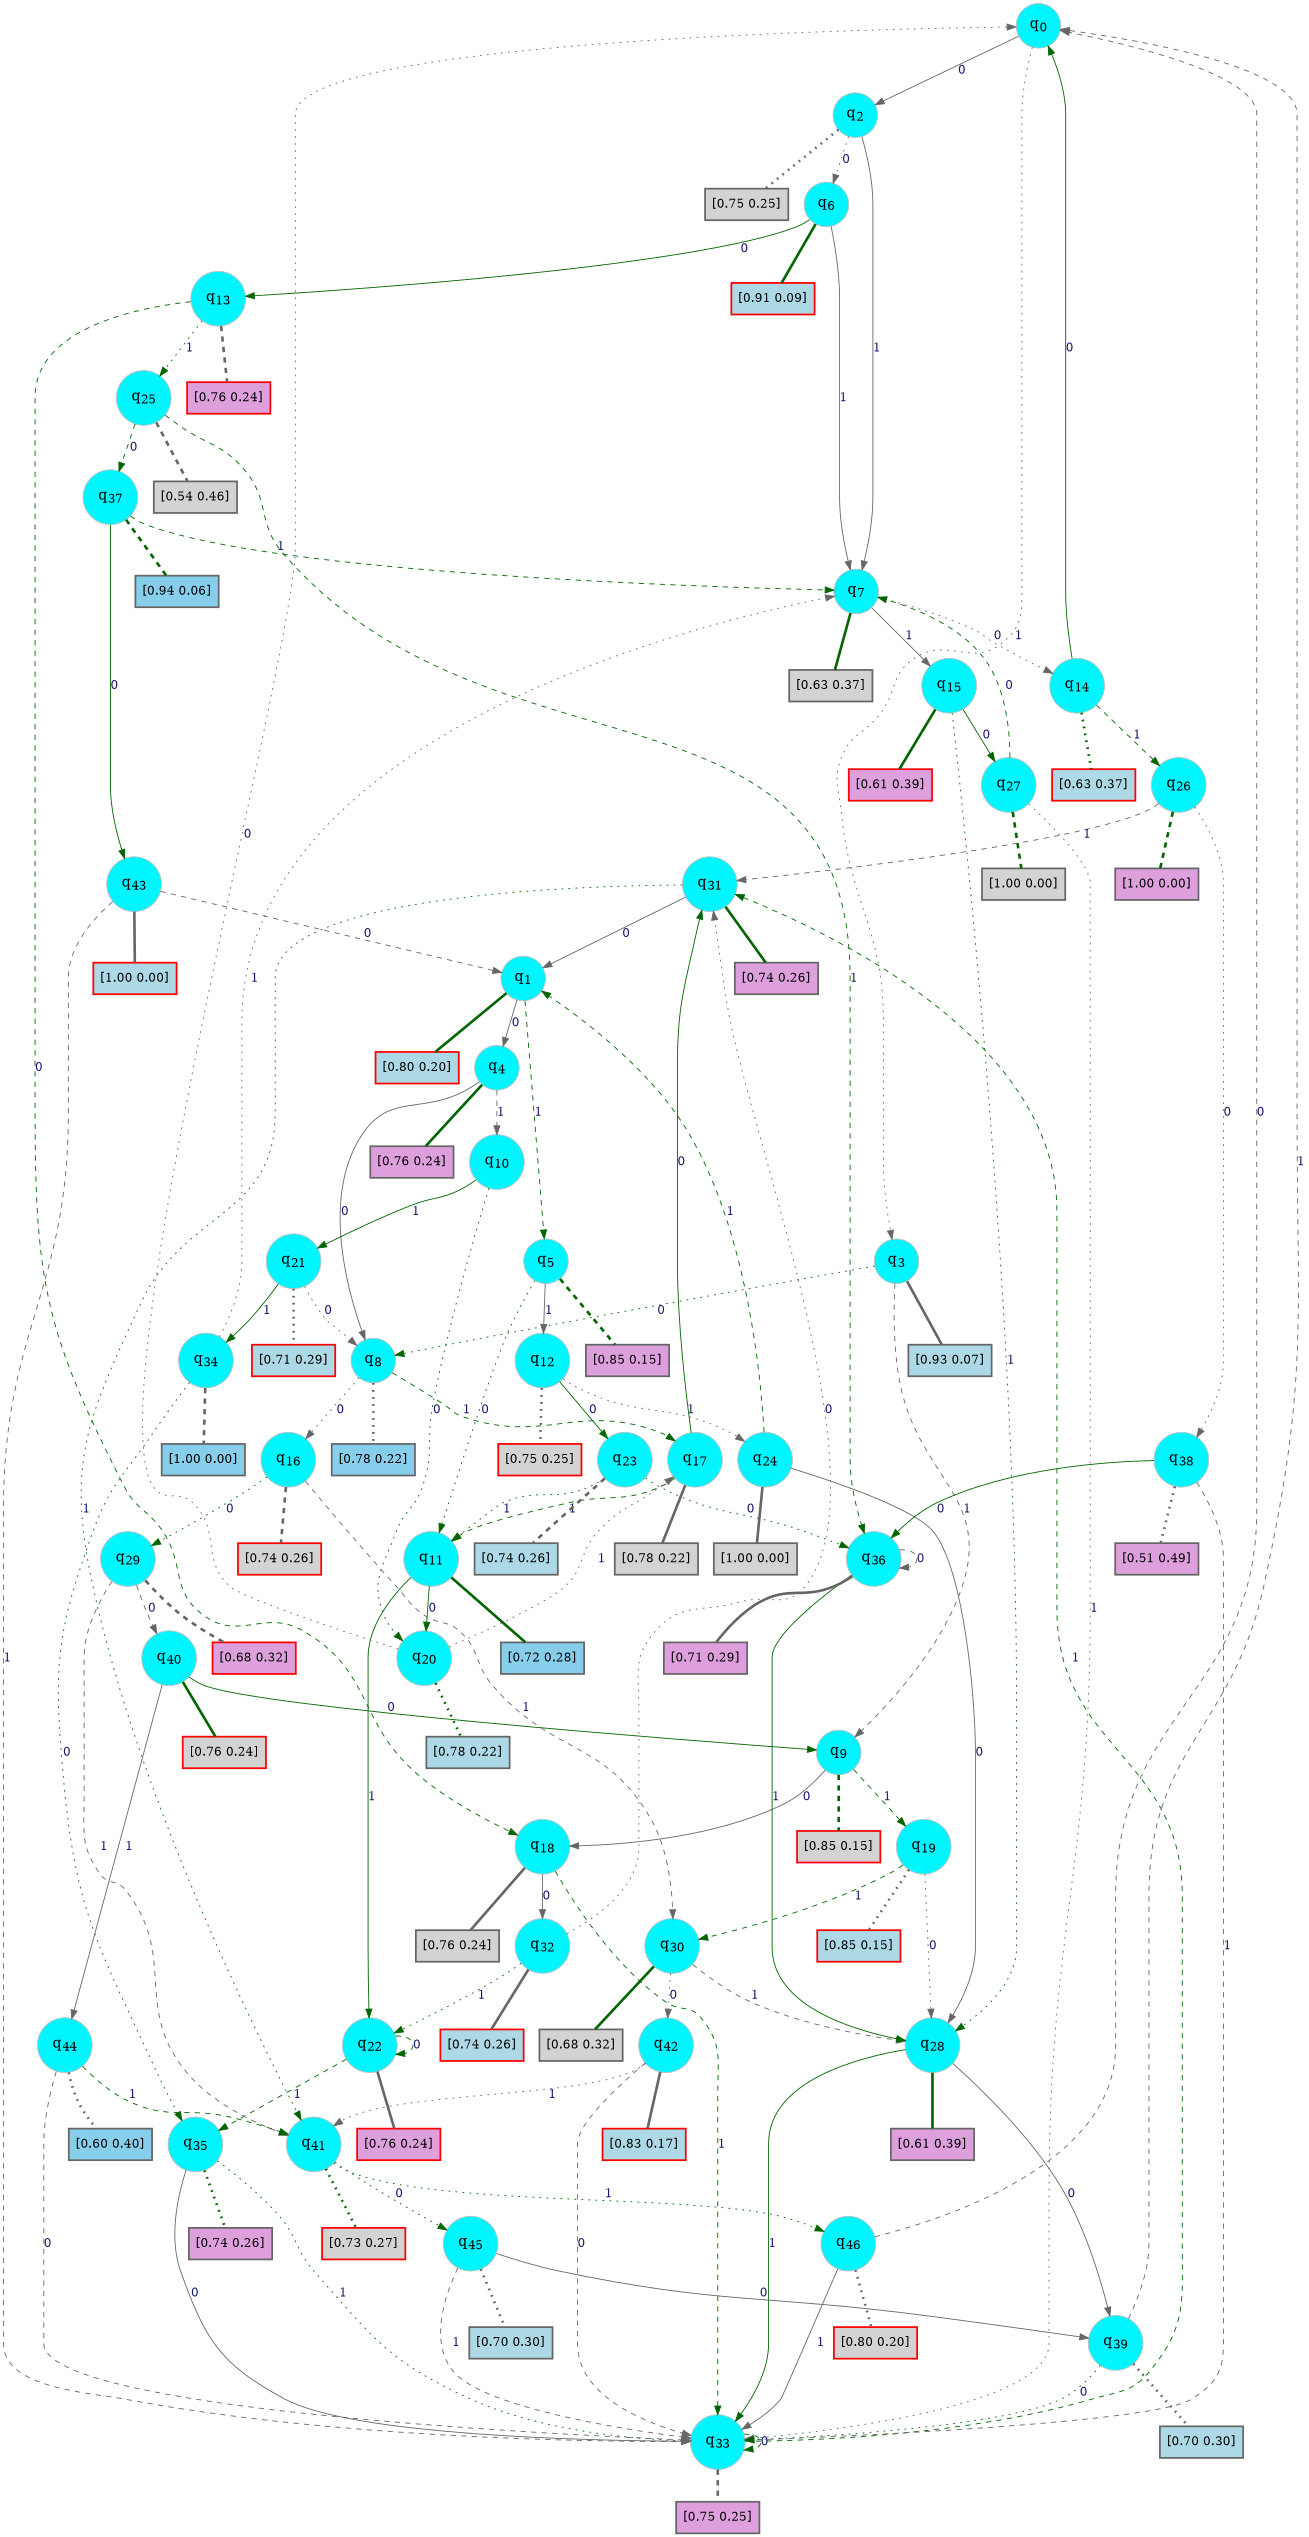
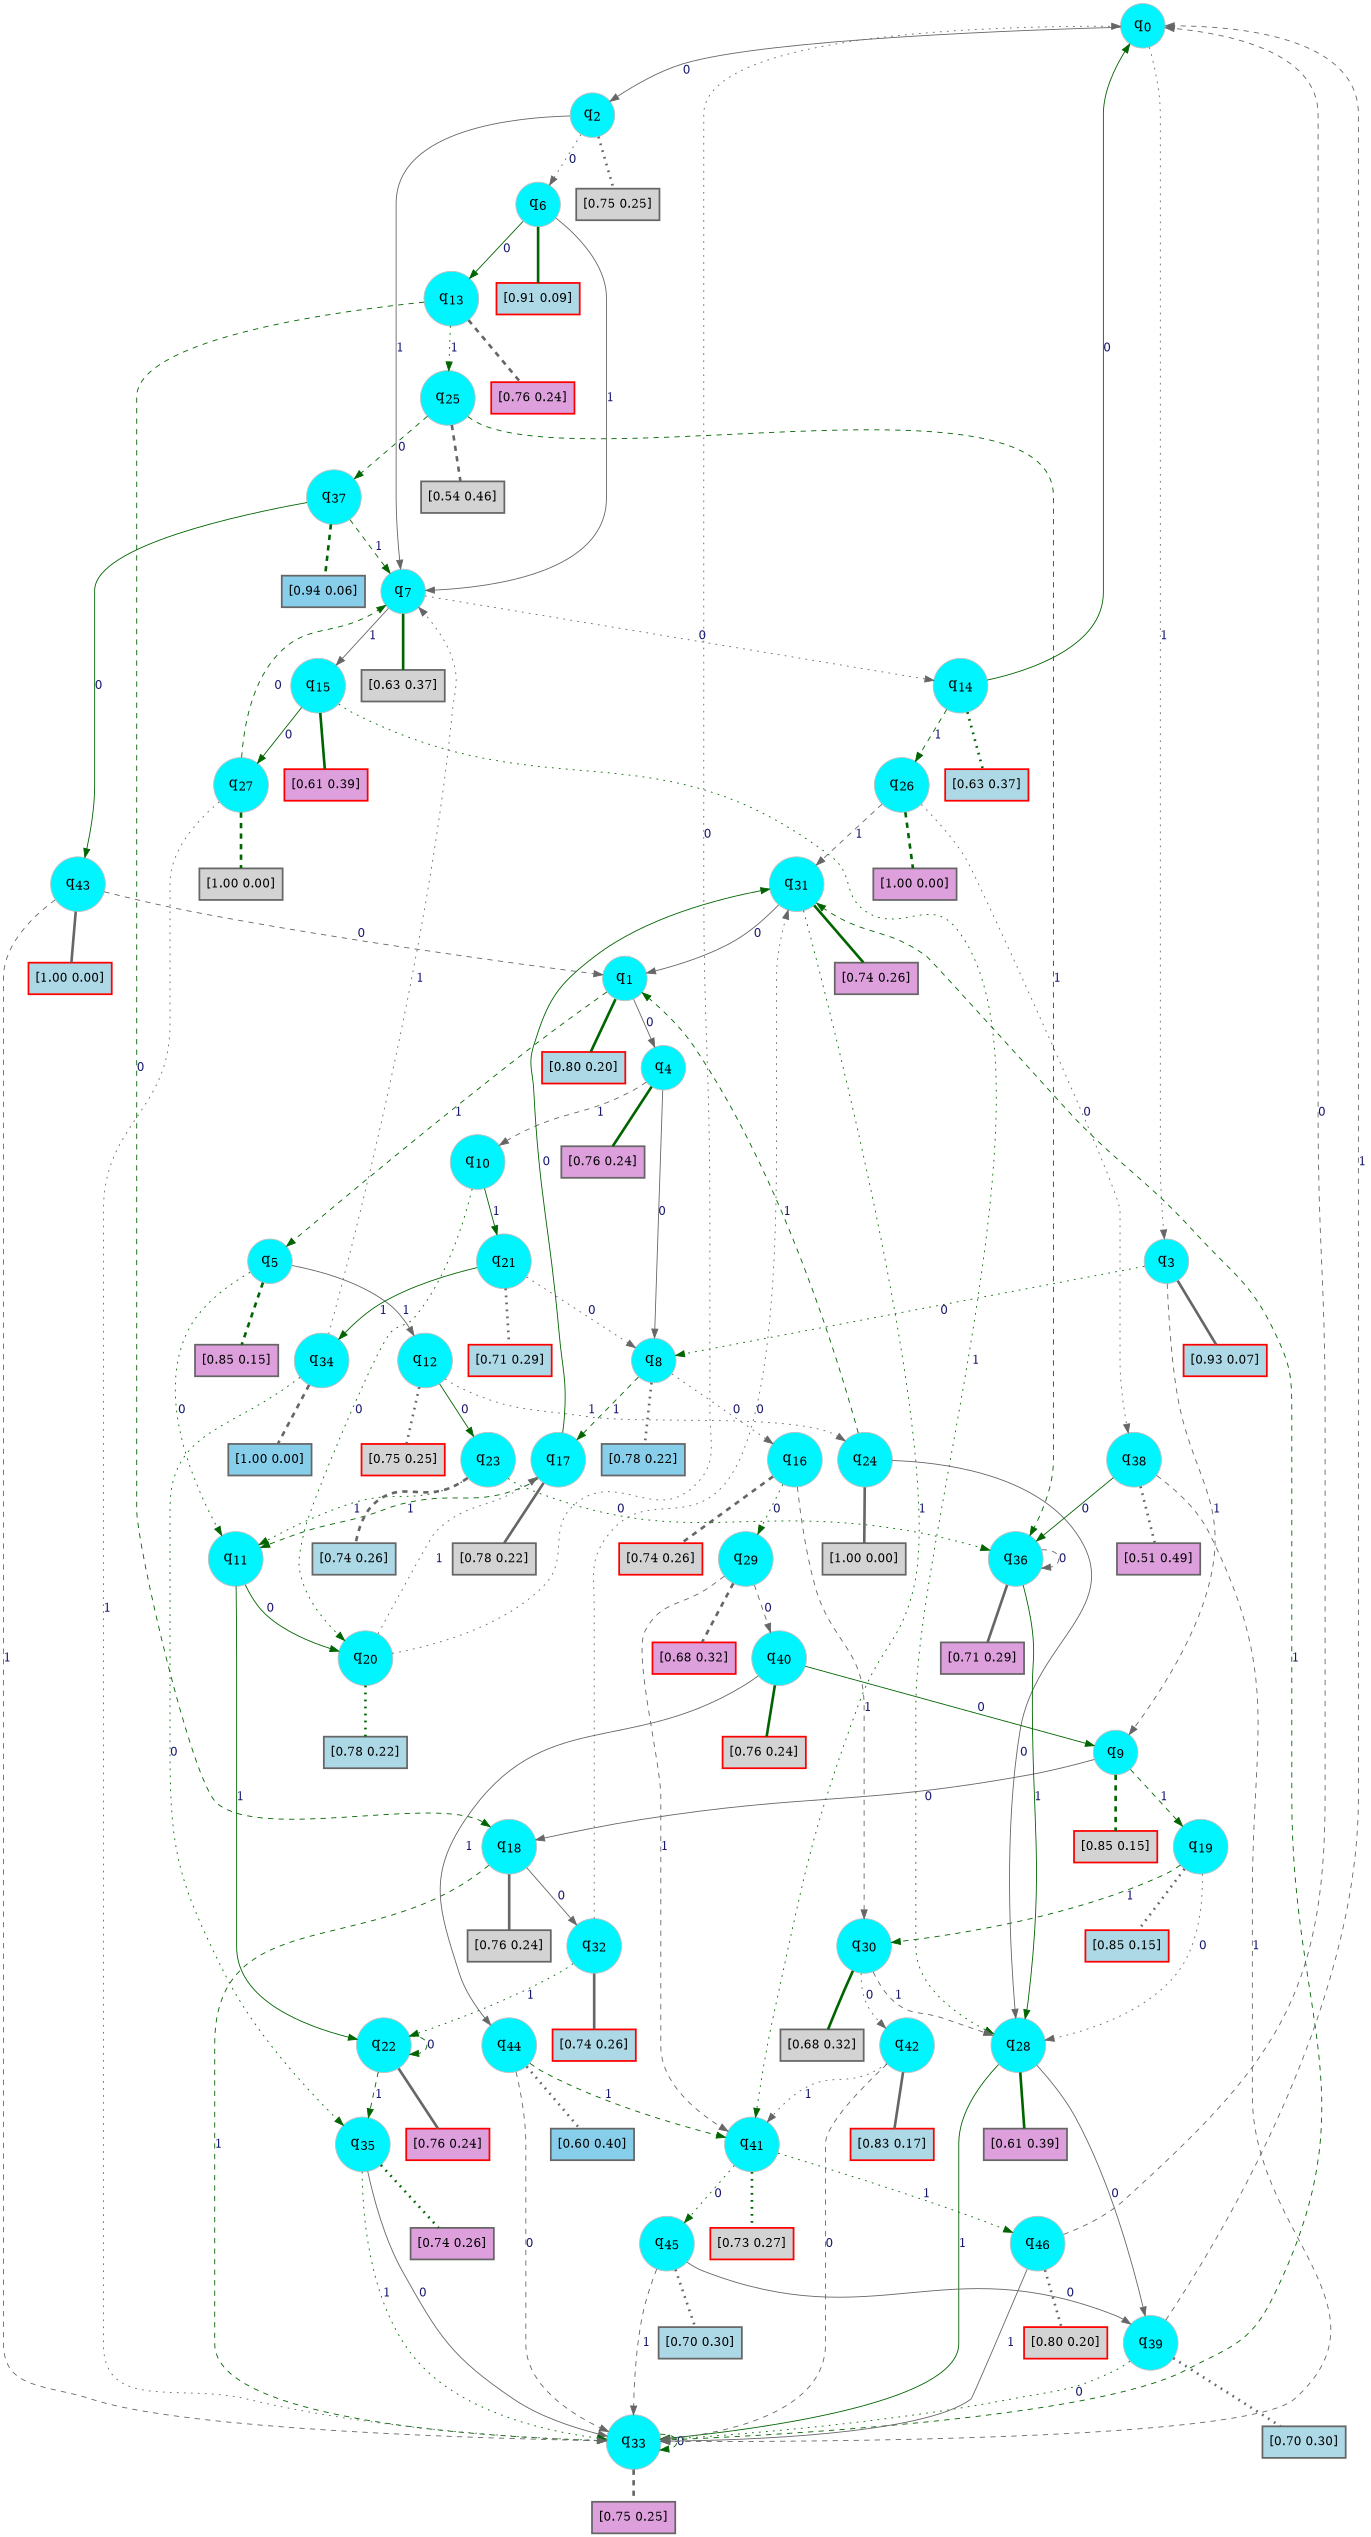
node "[0.93 0.07]": color gray40 -> red
node "[0.72 0.28]": removed
